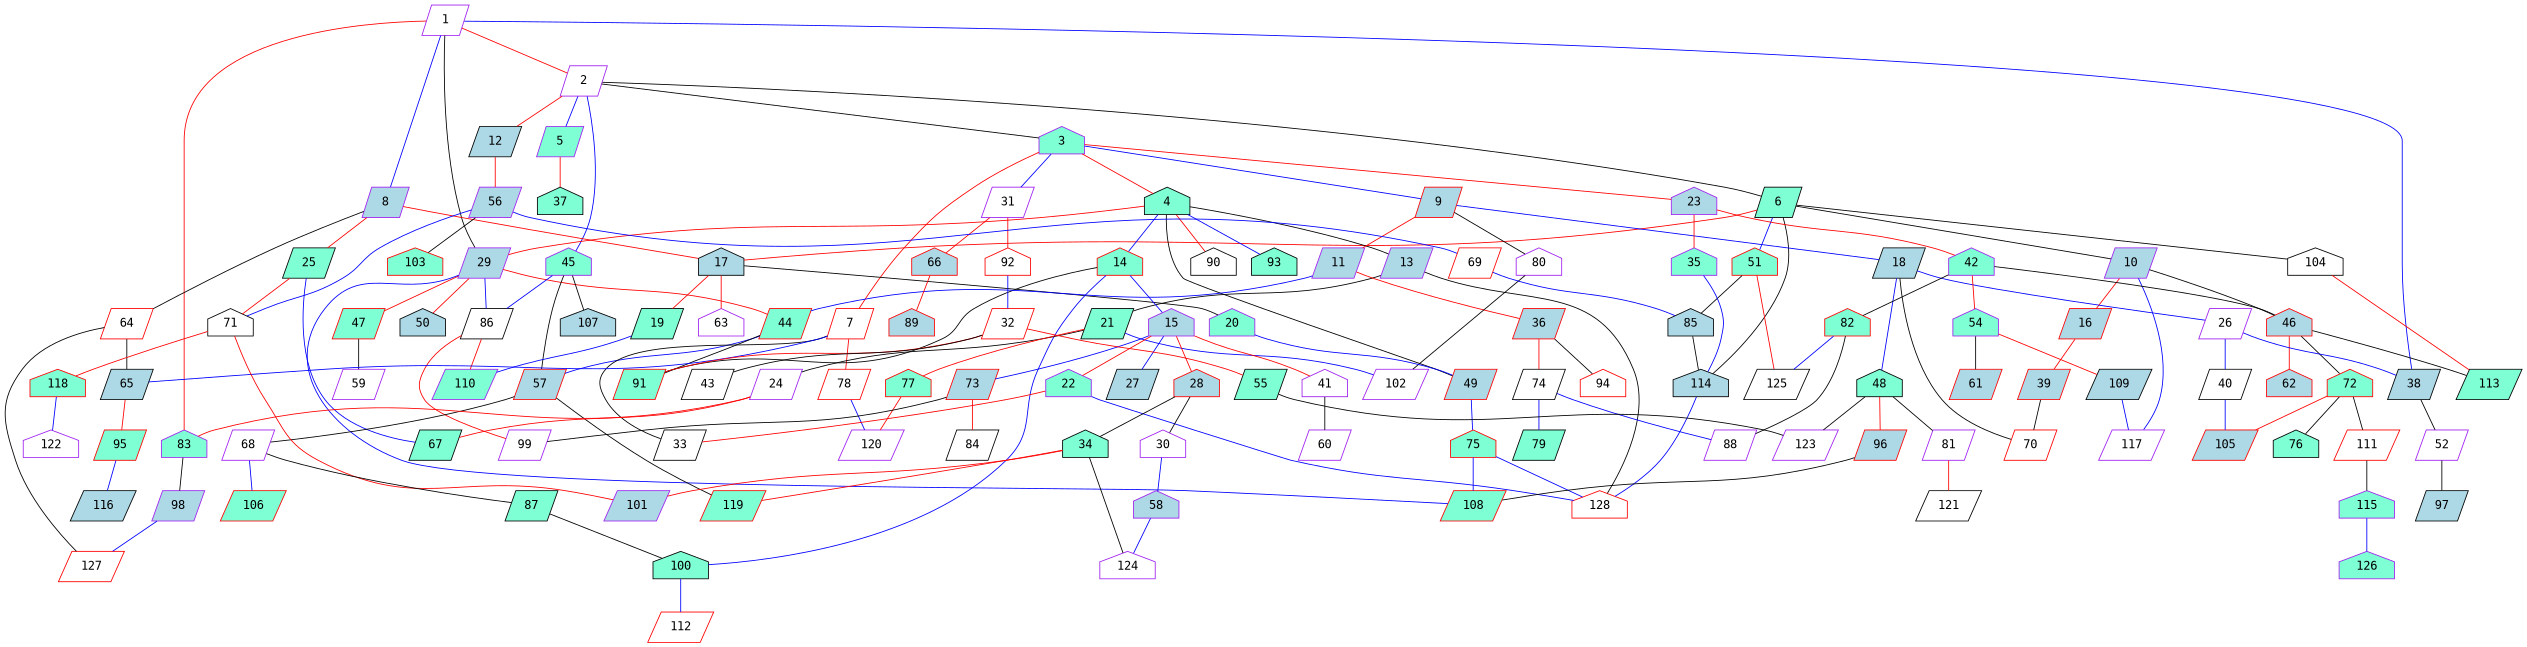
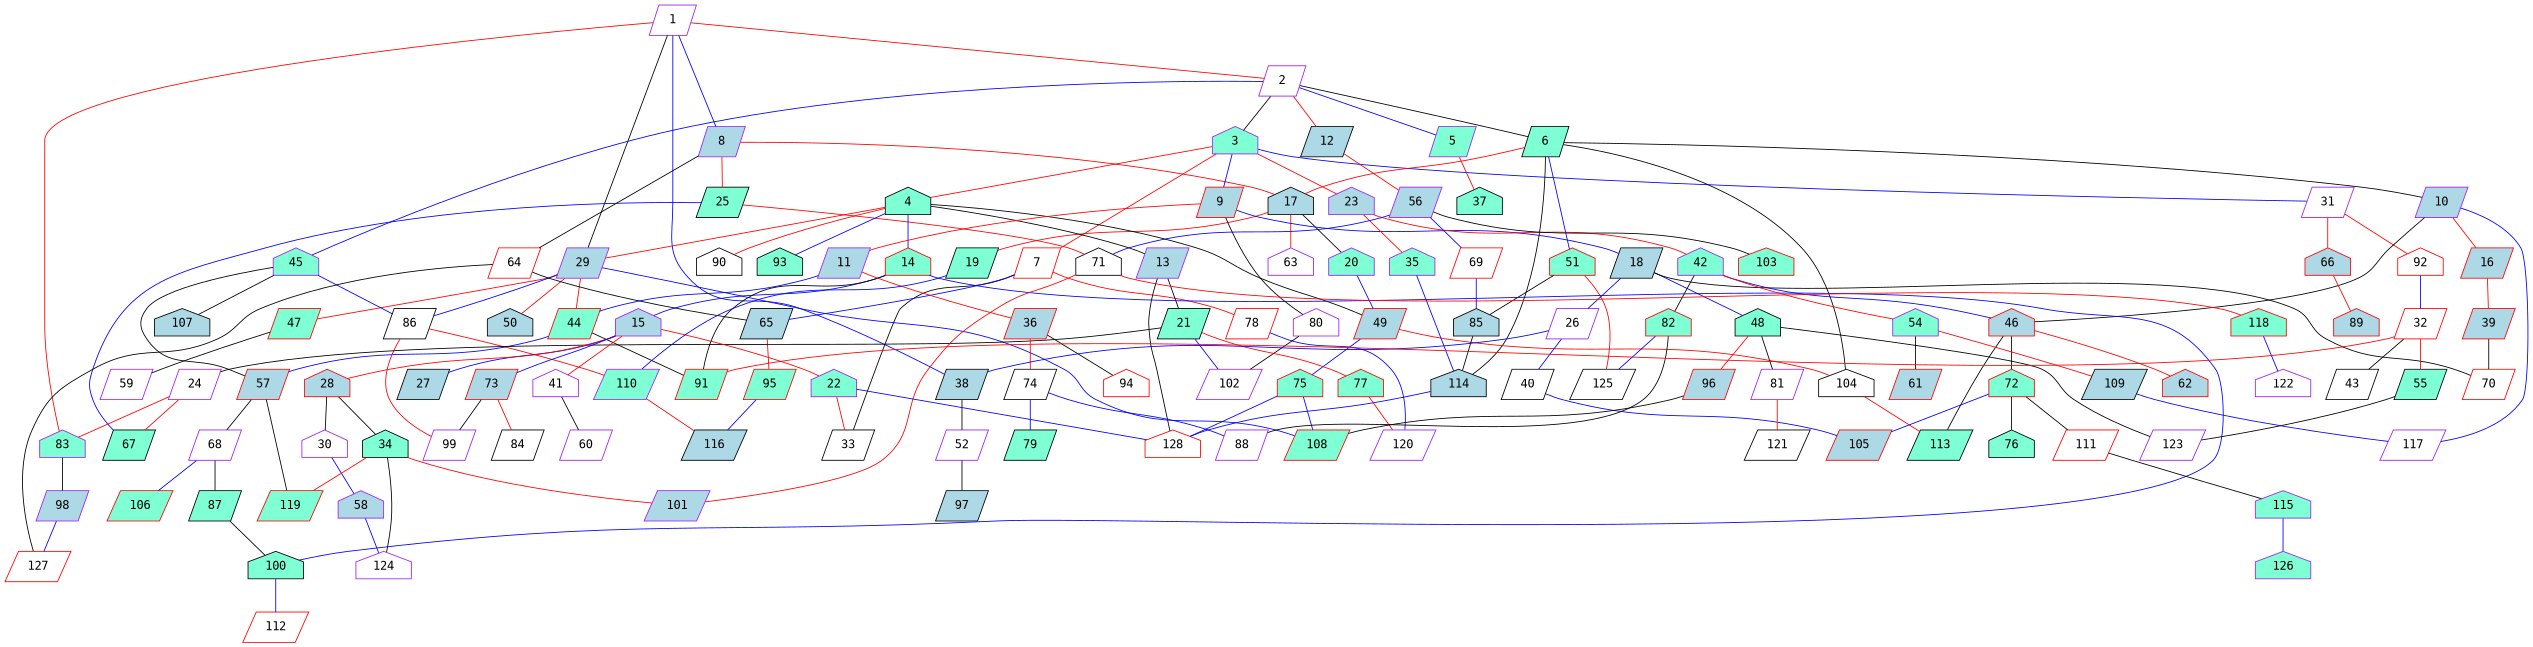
edge "42" -- "46": color black -> blue
edge "49" -- "104": added
edge "72" -- "105": color red -> blue
edge "110" -- "116": added
